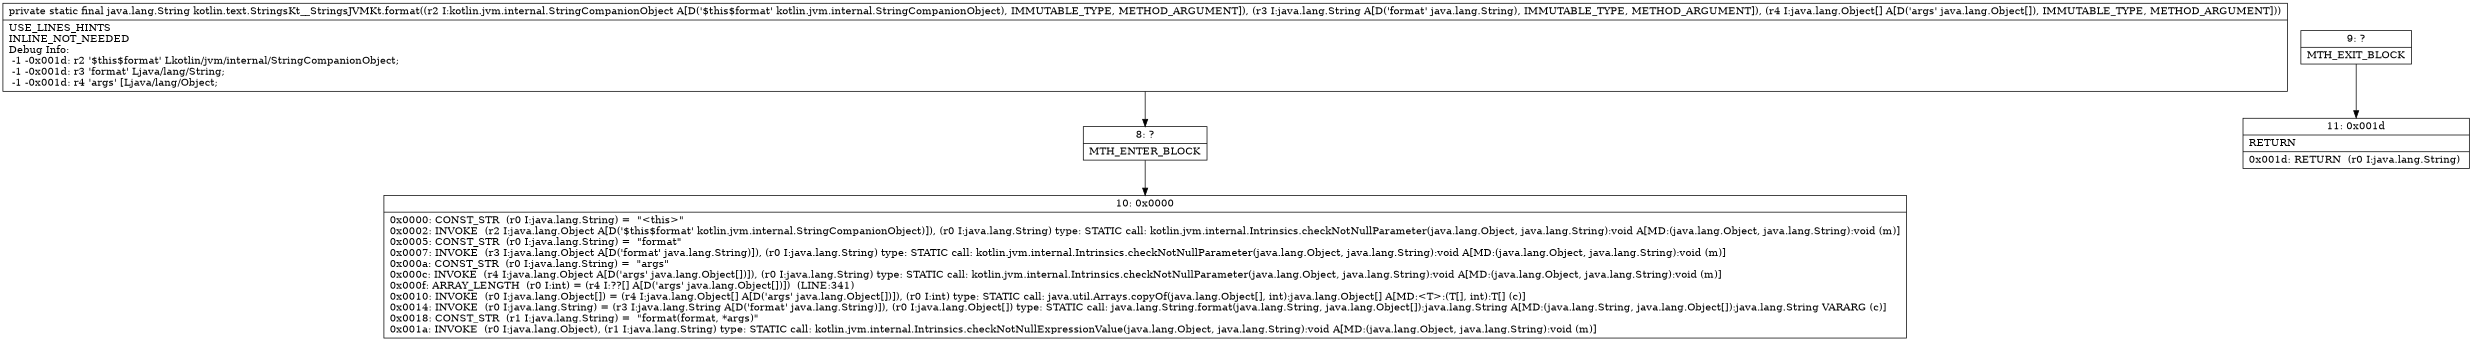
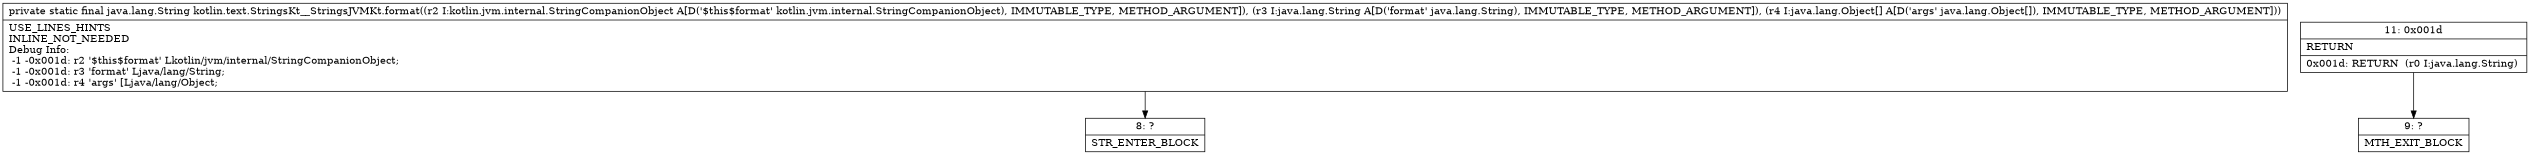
edge "9: ?" -> "11: 0x001d": reversed
node "8: ?": text "MTH_ENTER_BLOCK" -> "STR_ENTER_BLOCK"
node "10: 0x0000": removed
